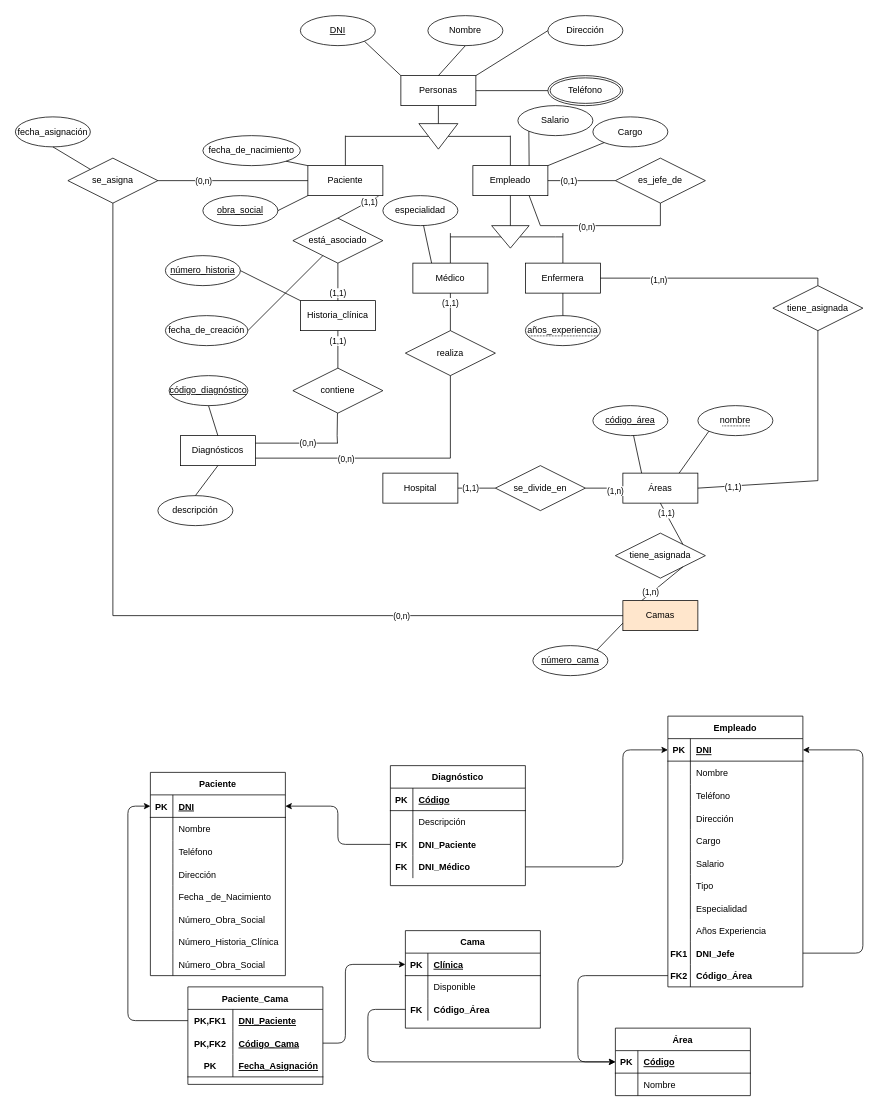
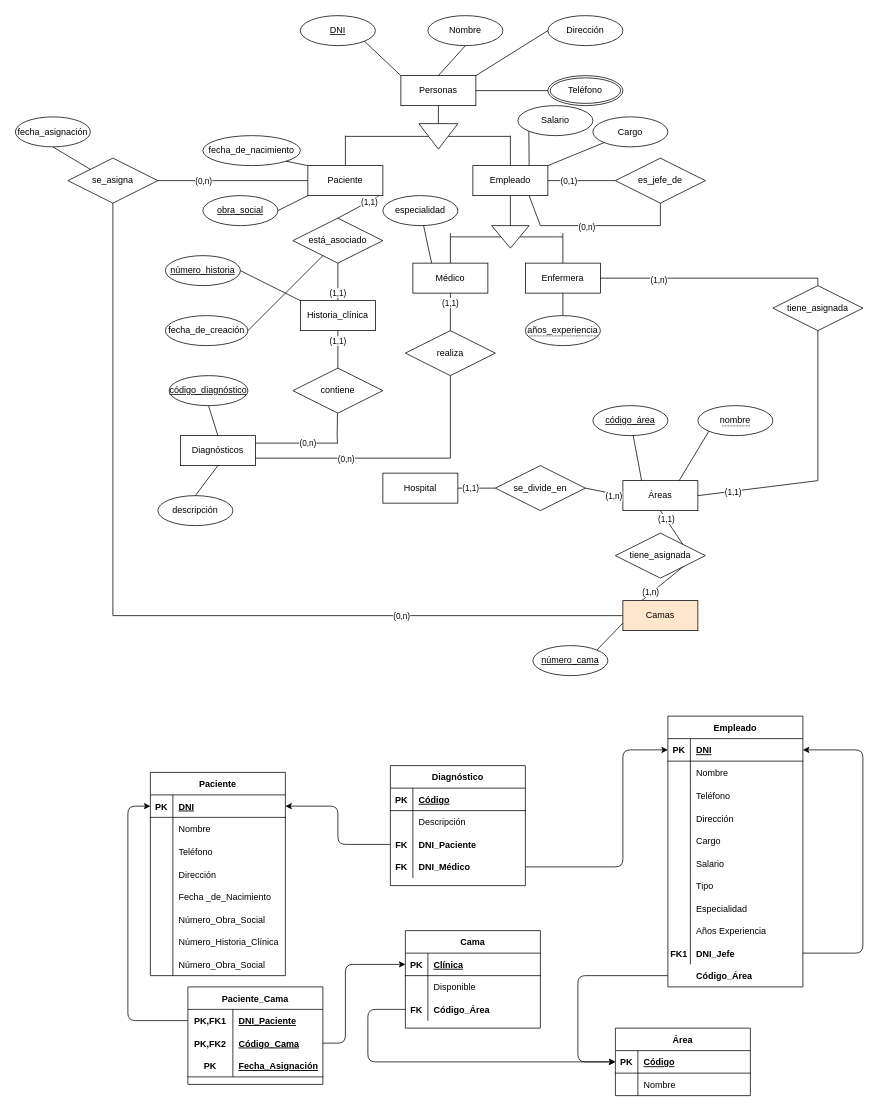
node "Áreas": moved (660, 488) -> (660, 495)
node "FK2": removed
